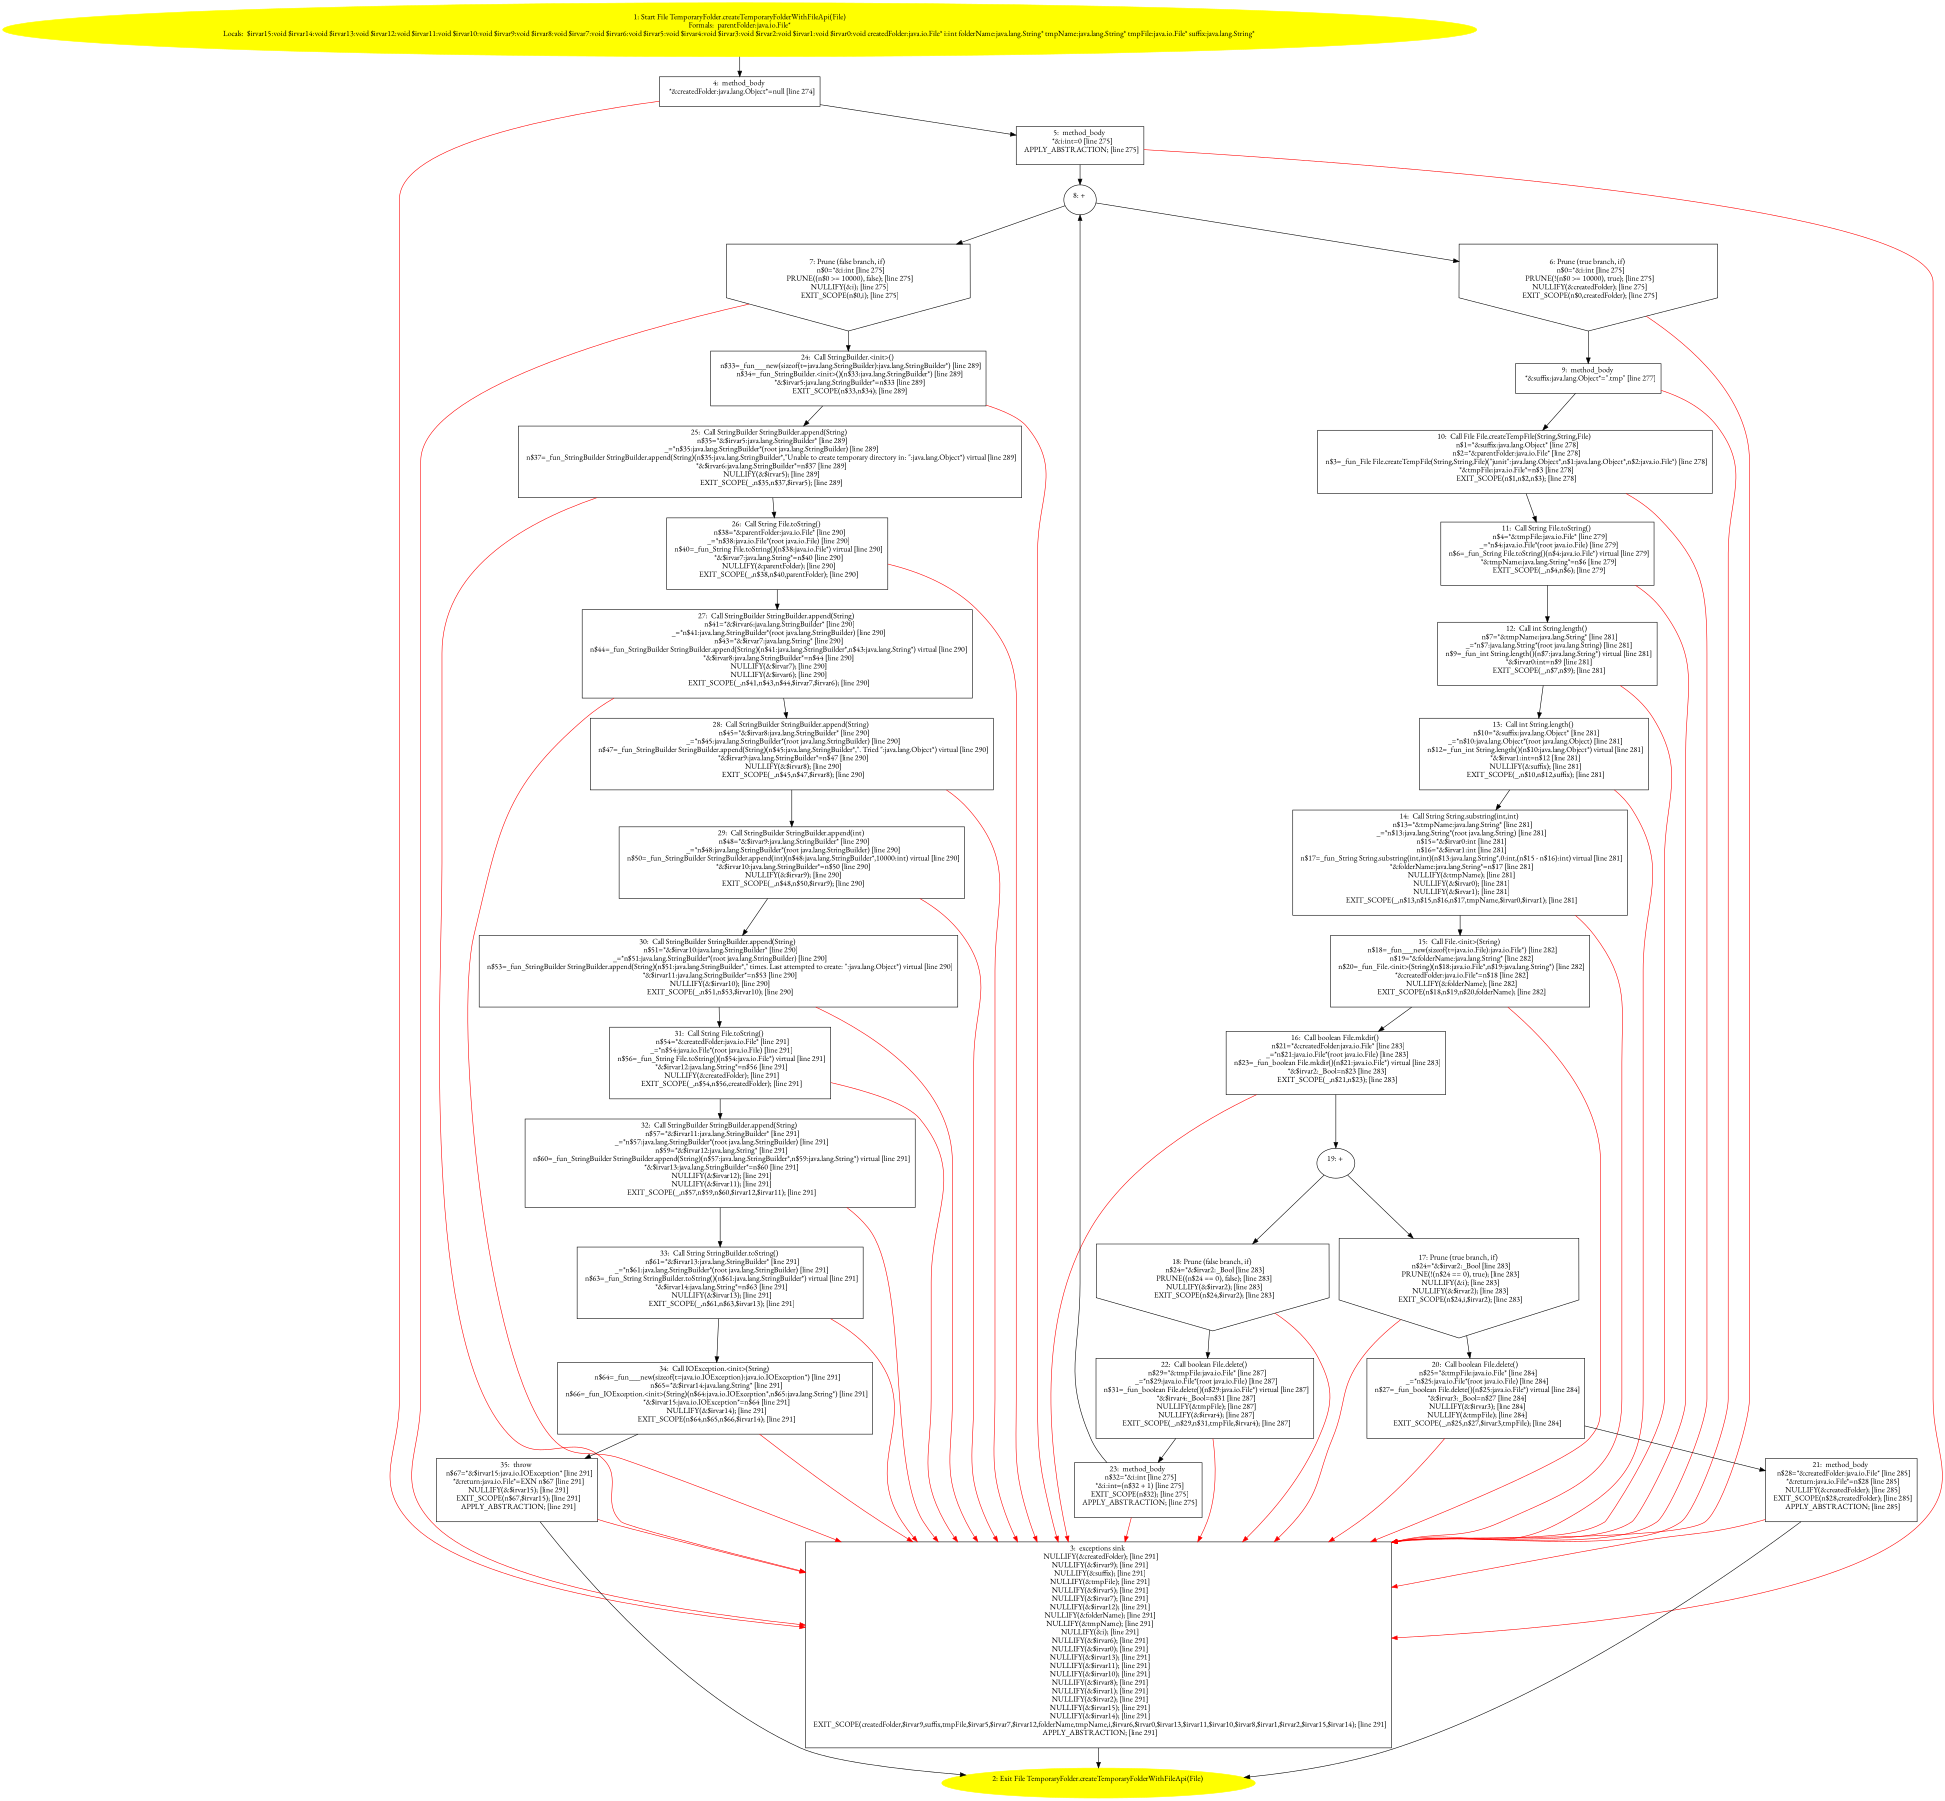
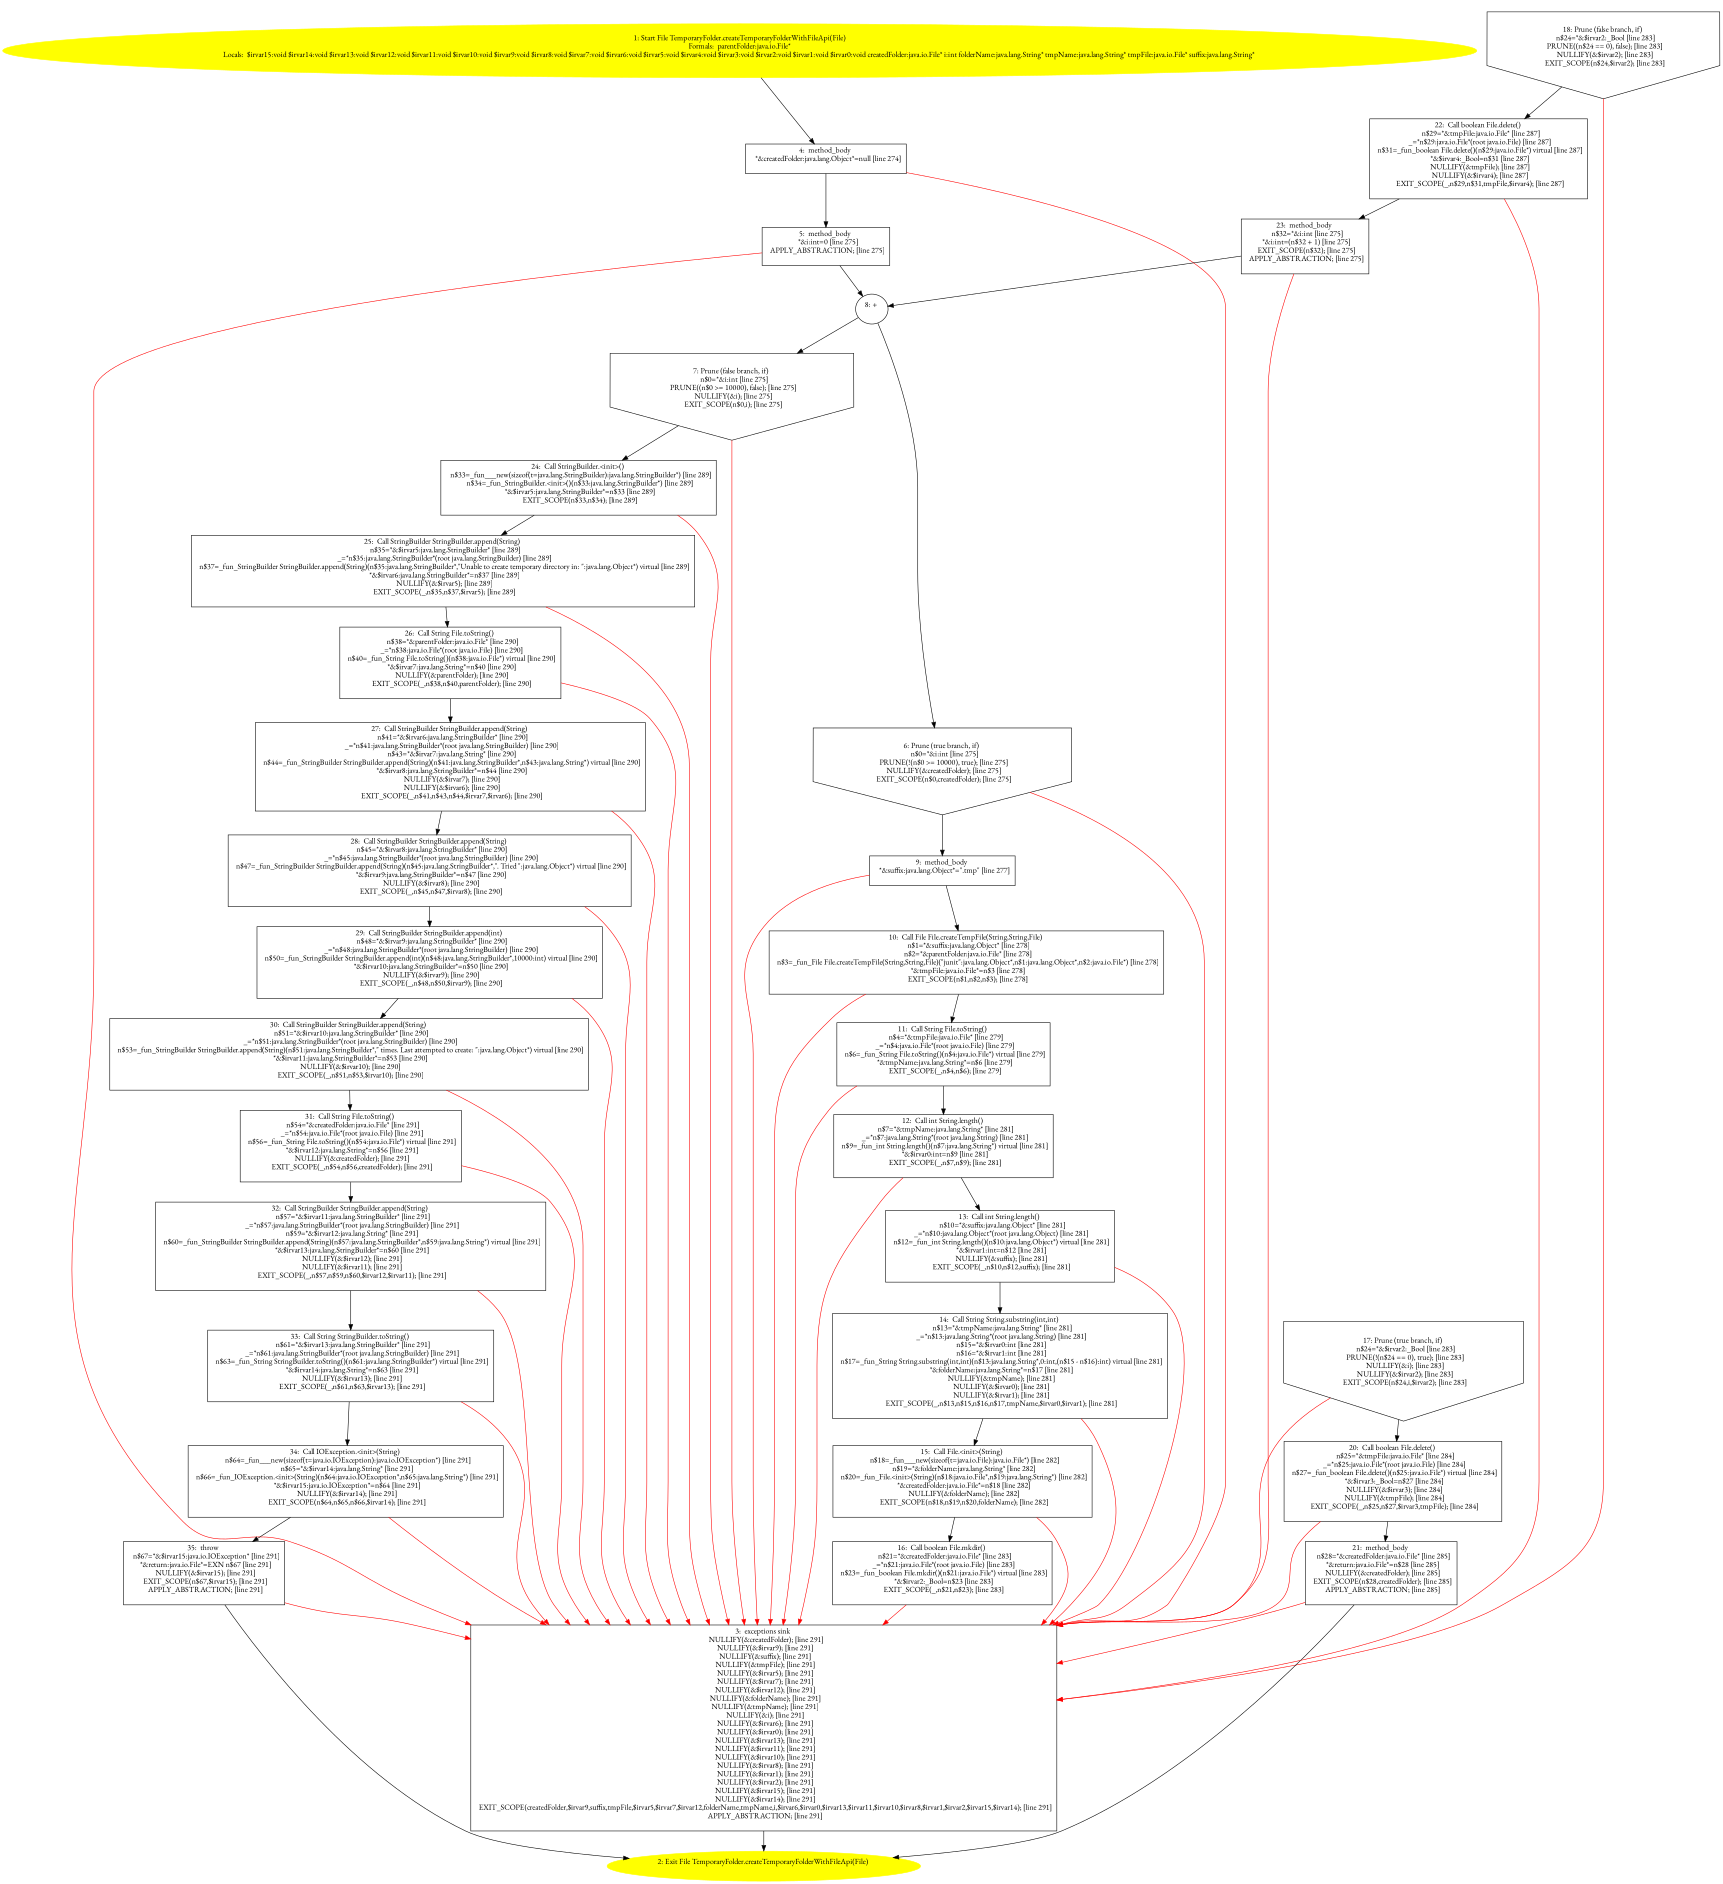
node "19: +": removed
